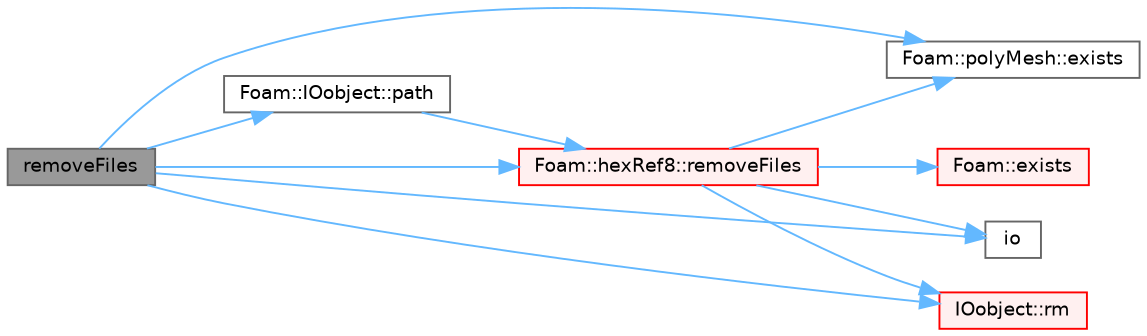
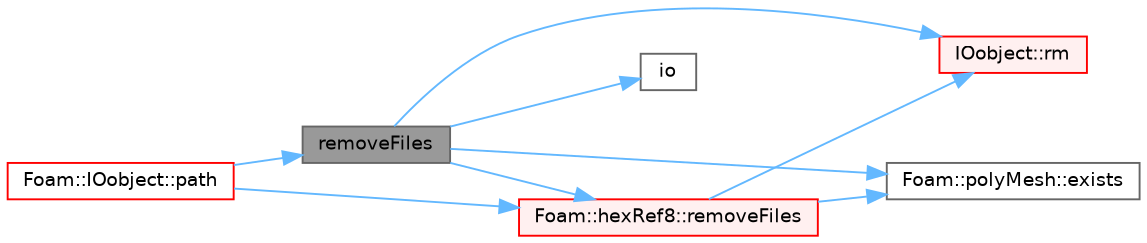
node "Foam::IOobject::path": color grey40 -> red
edge "removeFiles" -> "Foam::IOobject::path": reversed
node "Foam::exists": removed
edge "Foam::hexRef8::removeFiles" -> "io": removed
